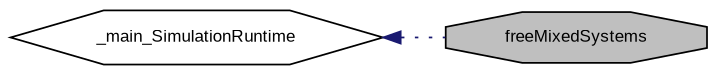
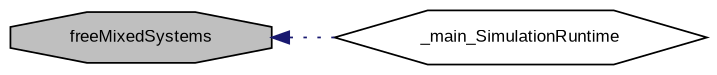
edge "freeMixedSystems" -> "_main_SimulationRuntime": reversed
